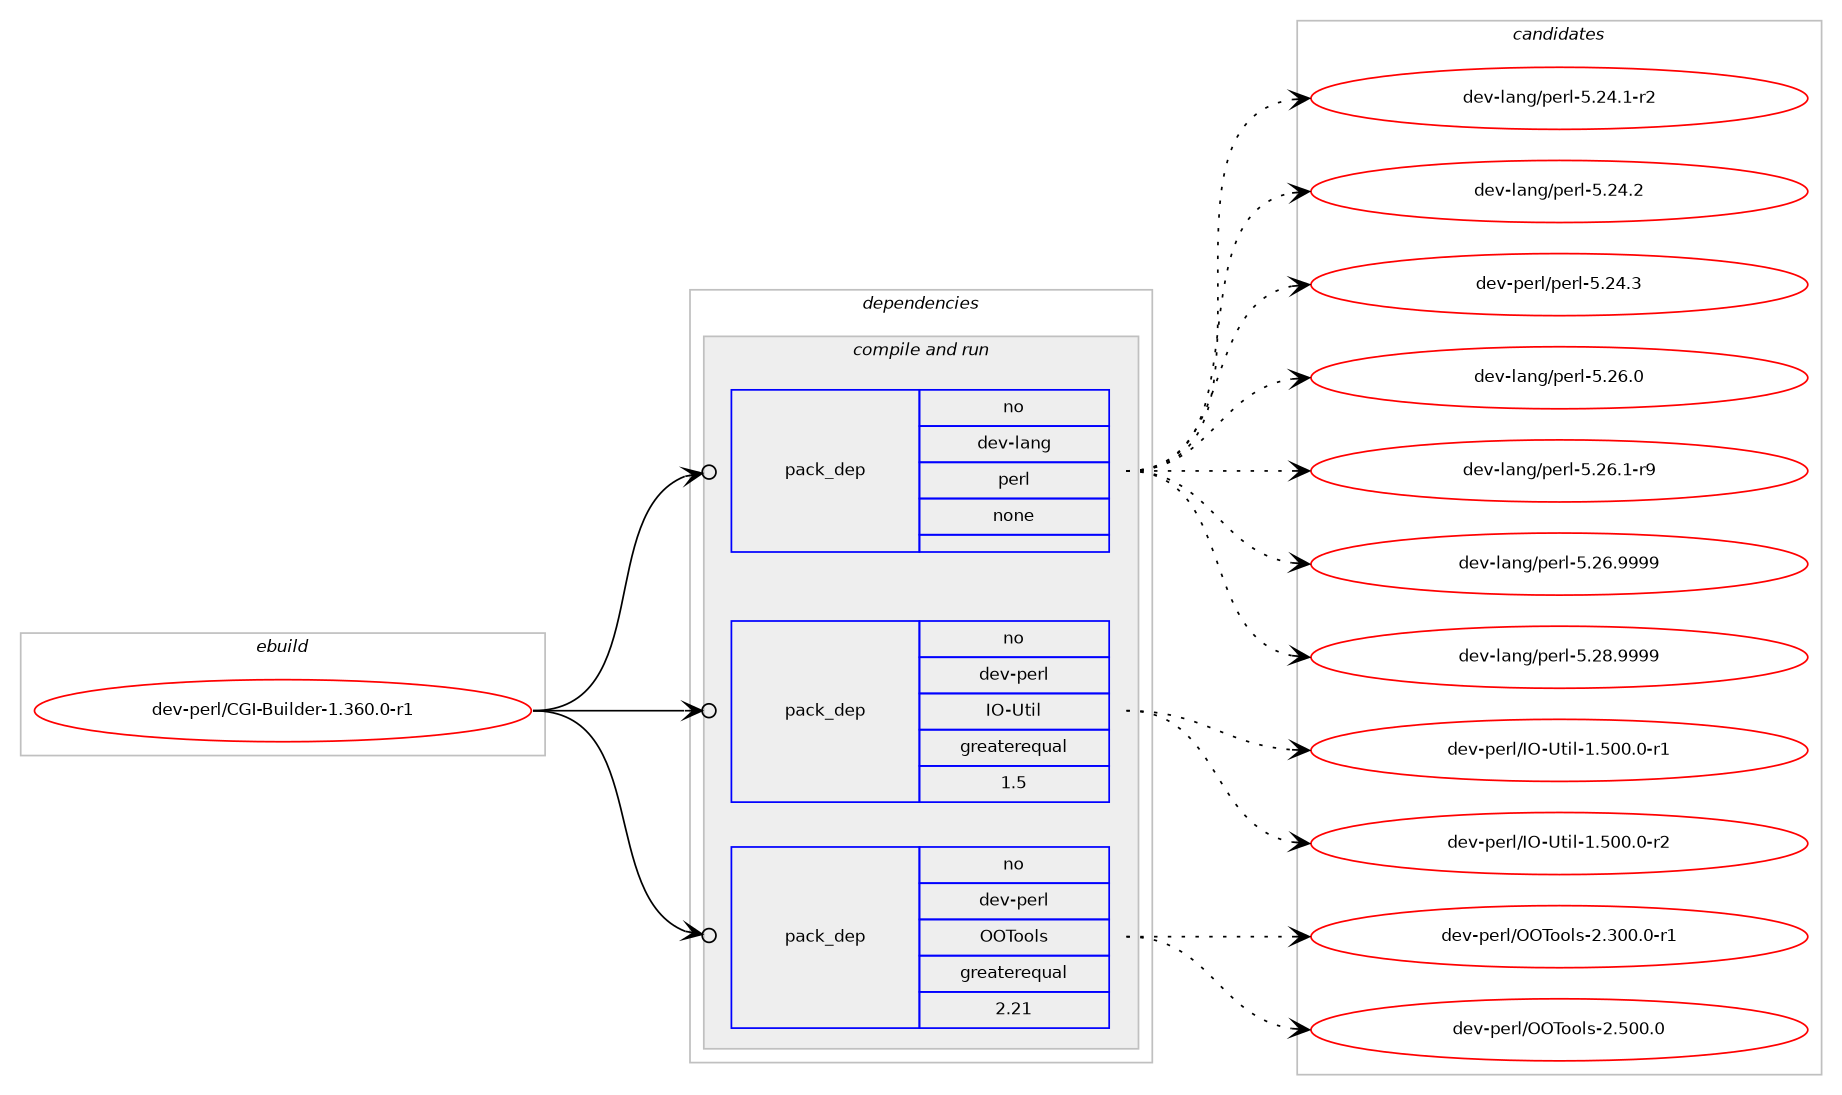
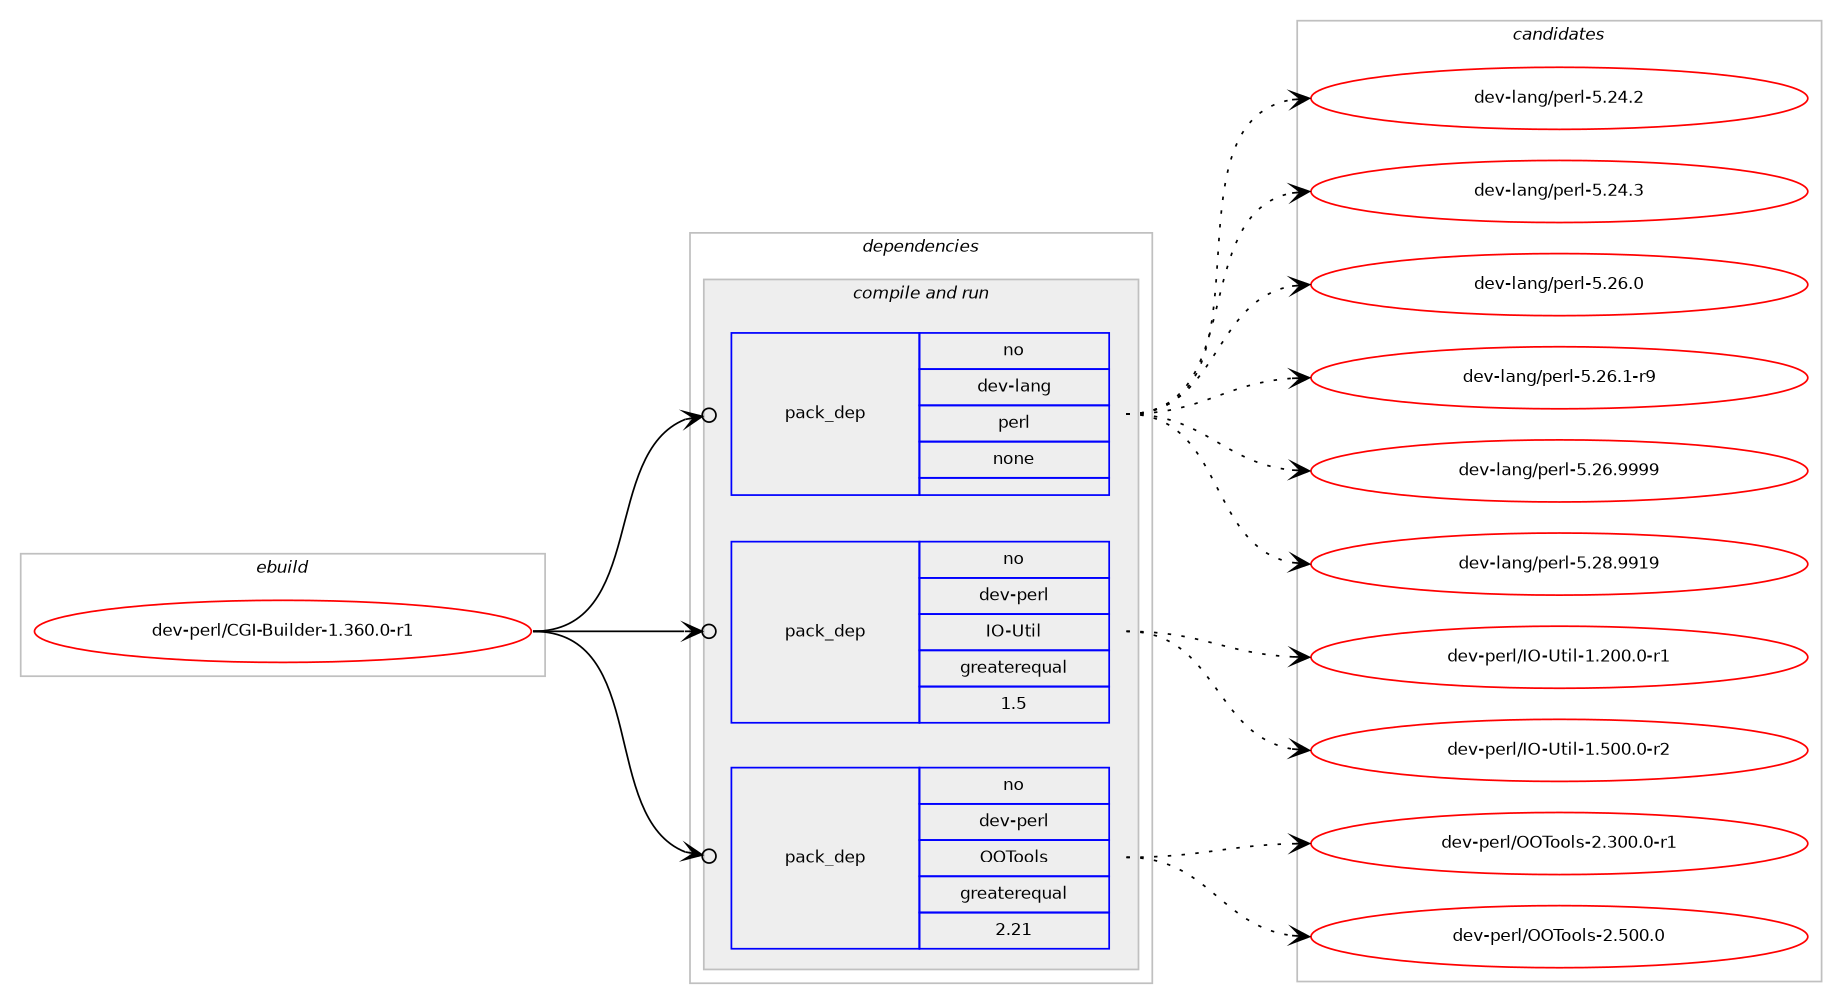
node "dev-lang/perl-5.24.1-r2": removed
node "dev-perl/perl-5.24.3": label "dev-perl/perl-5.24.3" -> "dev-lang/perl-5.24.3"
node "dev-lang/perl-5.28.9999": label "dev-lang/perl-5.28.9999" -> "dev-lang/perl-5.28.9919"
node "dev-perl/IO-Util-1.500.0-r1": label "dev-perl/IO-Util-1.500.0-r1" -> "dev-perl/IO-Util-1.200.0-r1"
